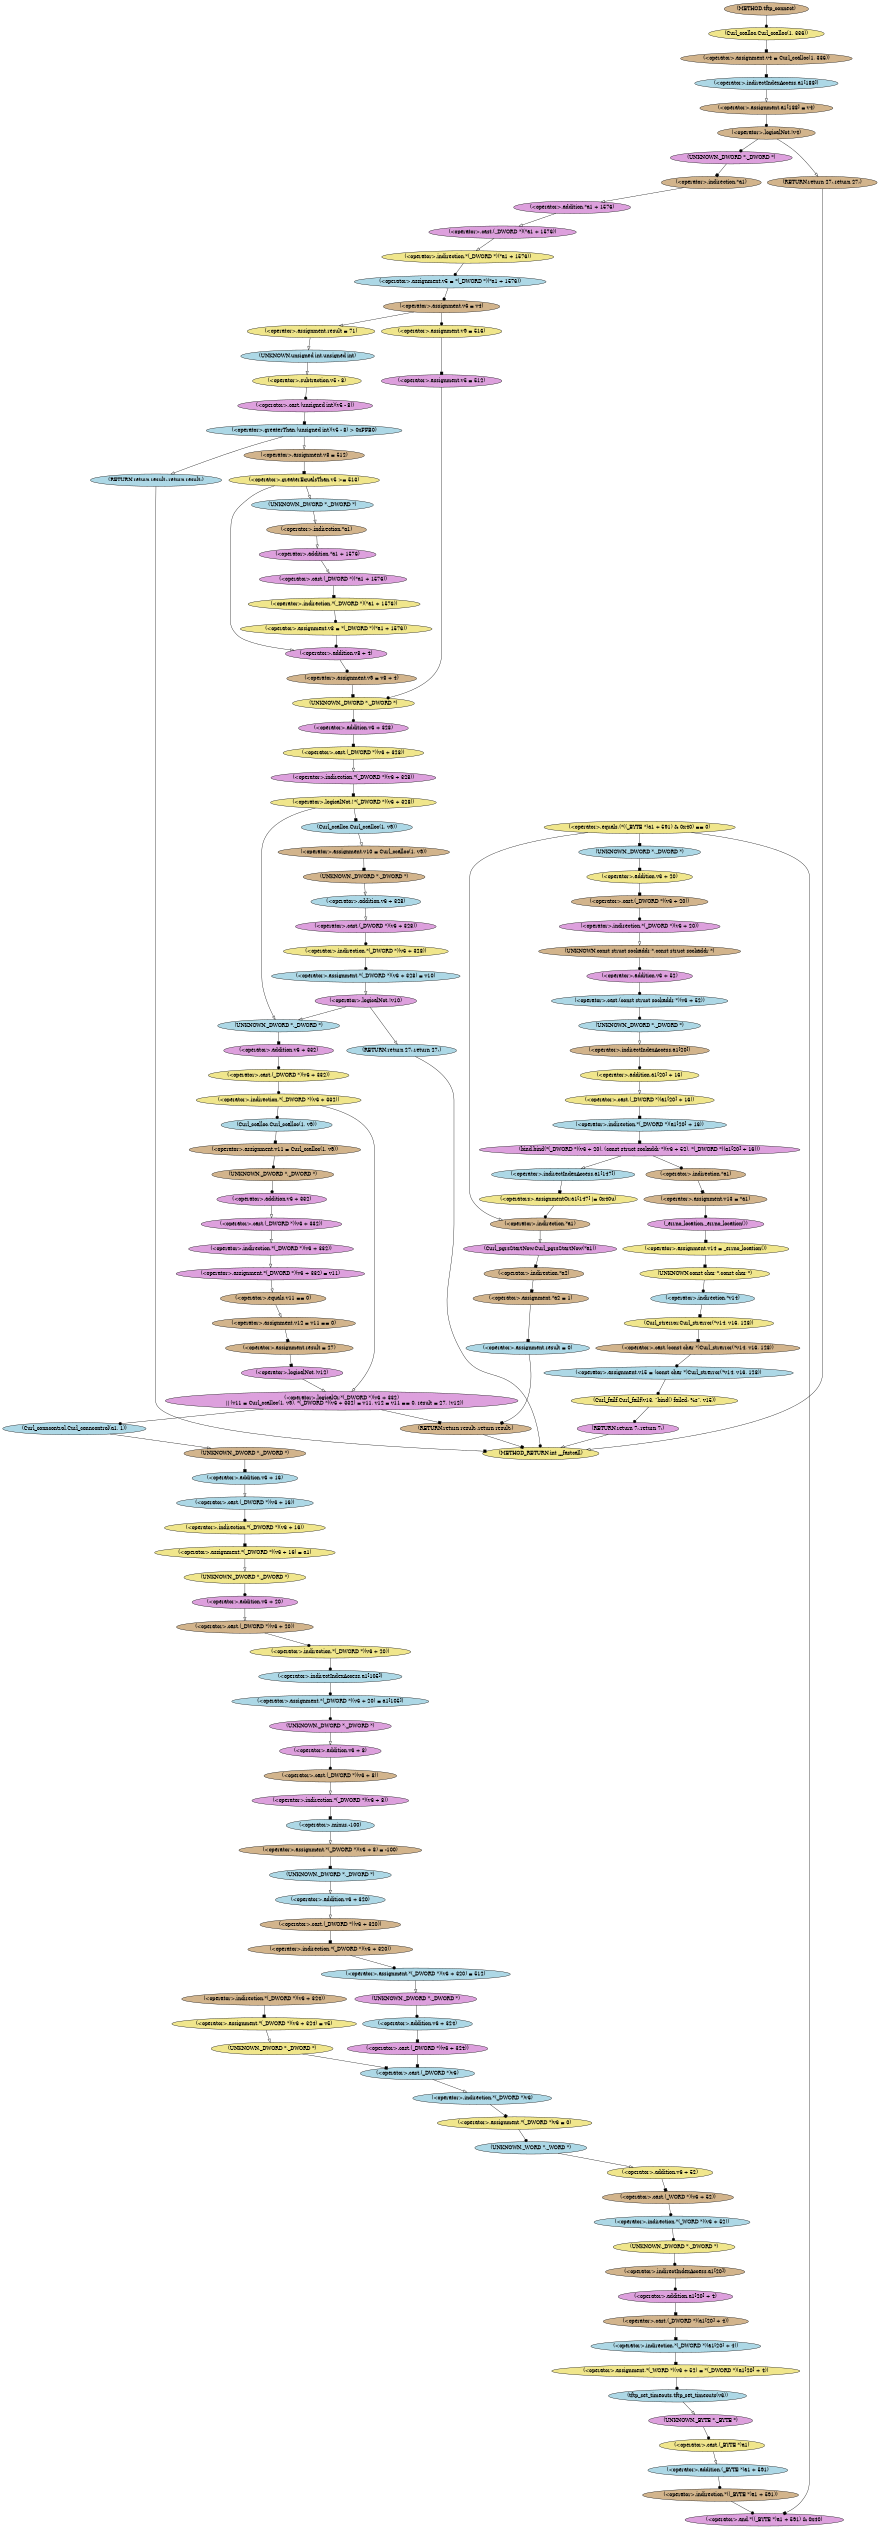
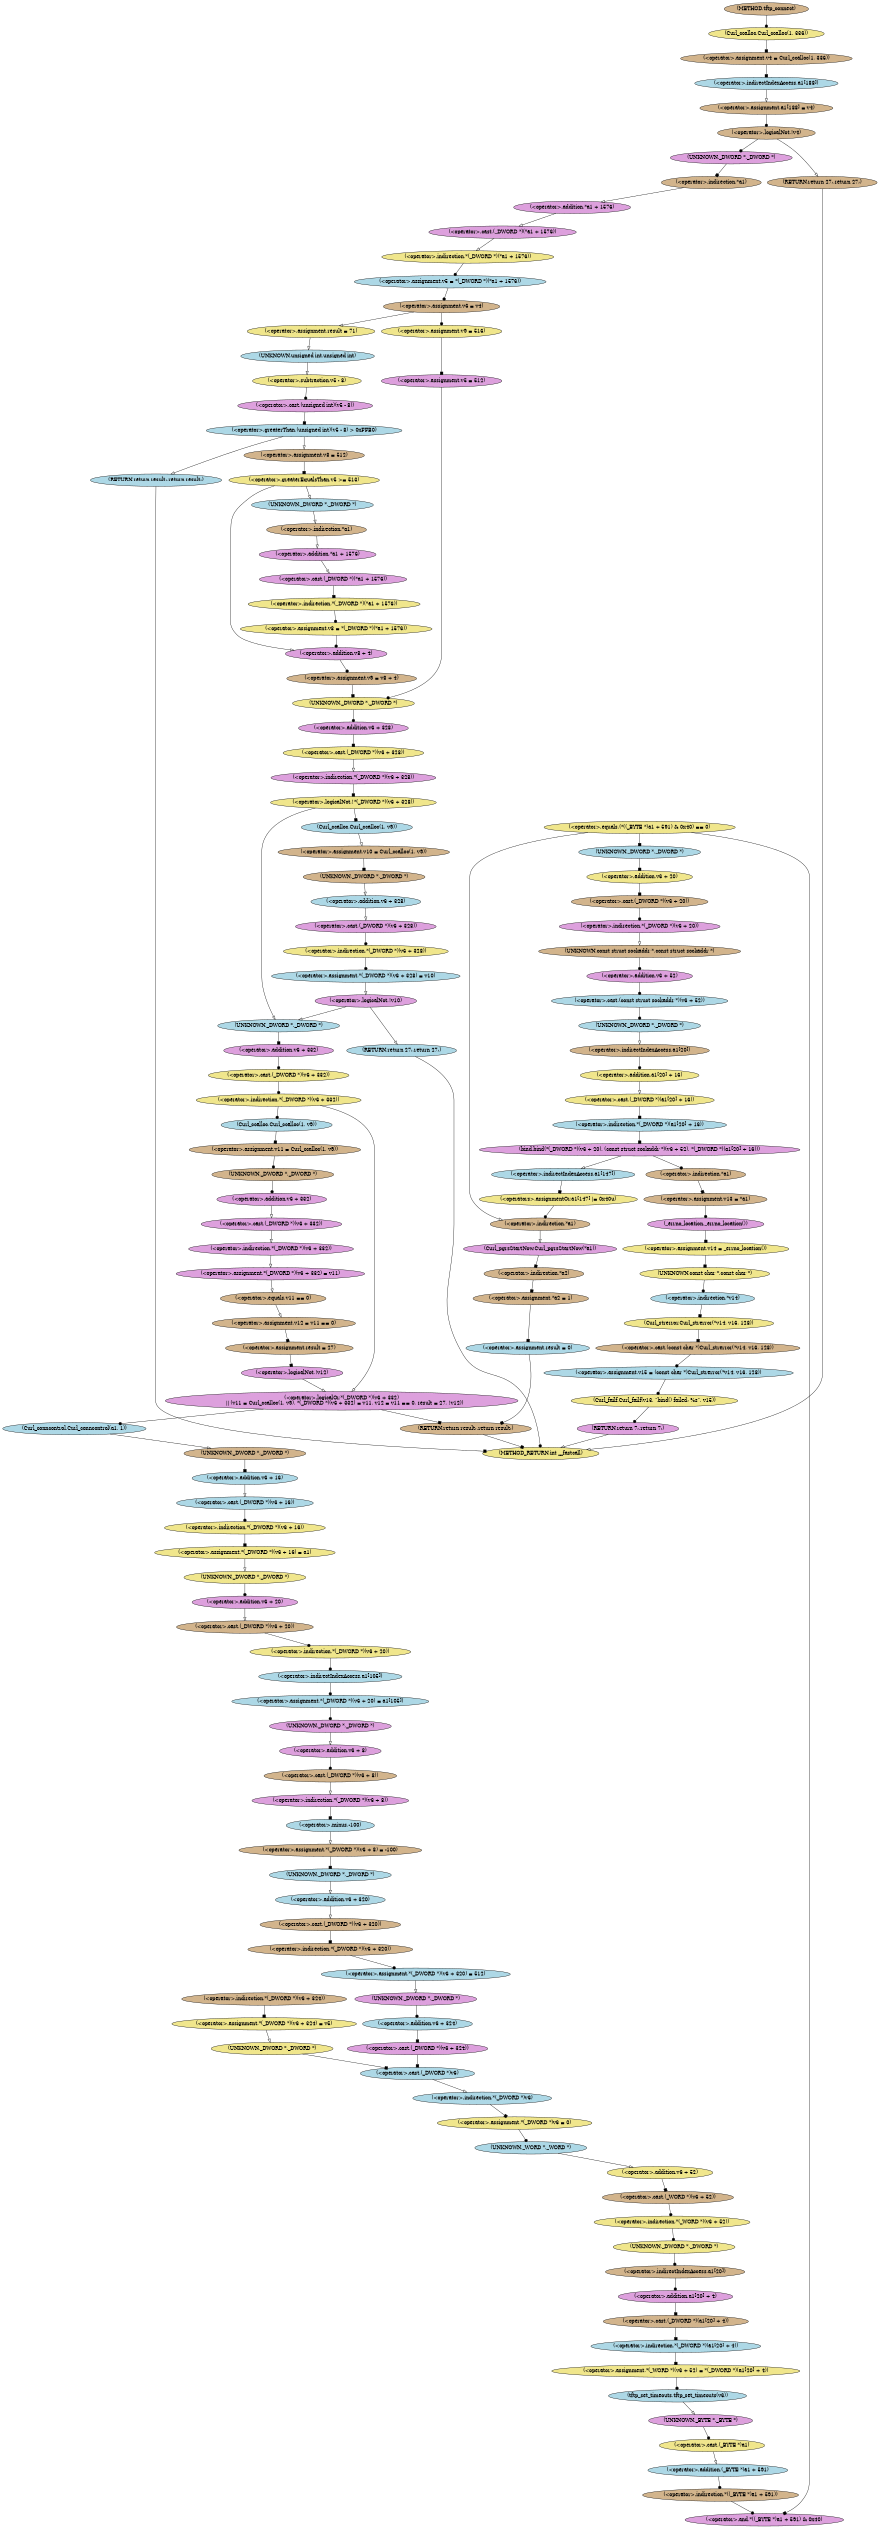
node "(<operator>.indirection,*(_WORD *)(v6 + 52))": fillcolor lightblue -> khaki
